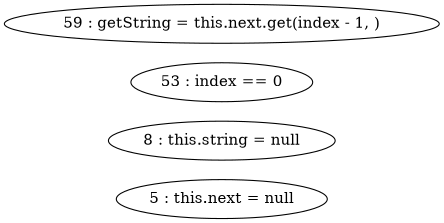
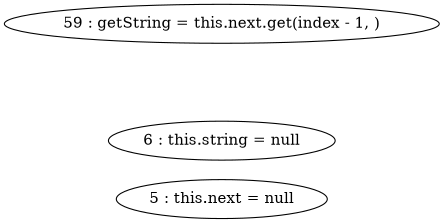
node "53 : index == 0": removed
node "8 : this.string = null": label "8 : this.string = null" -> "6 : this.string = null"
